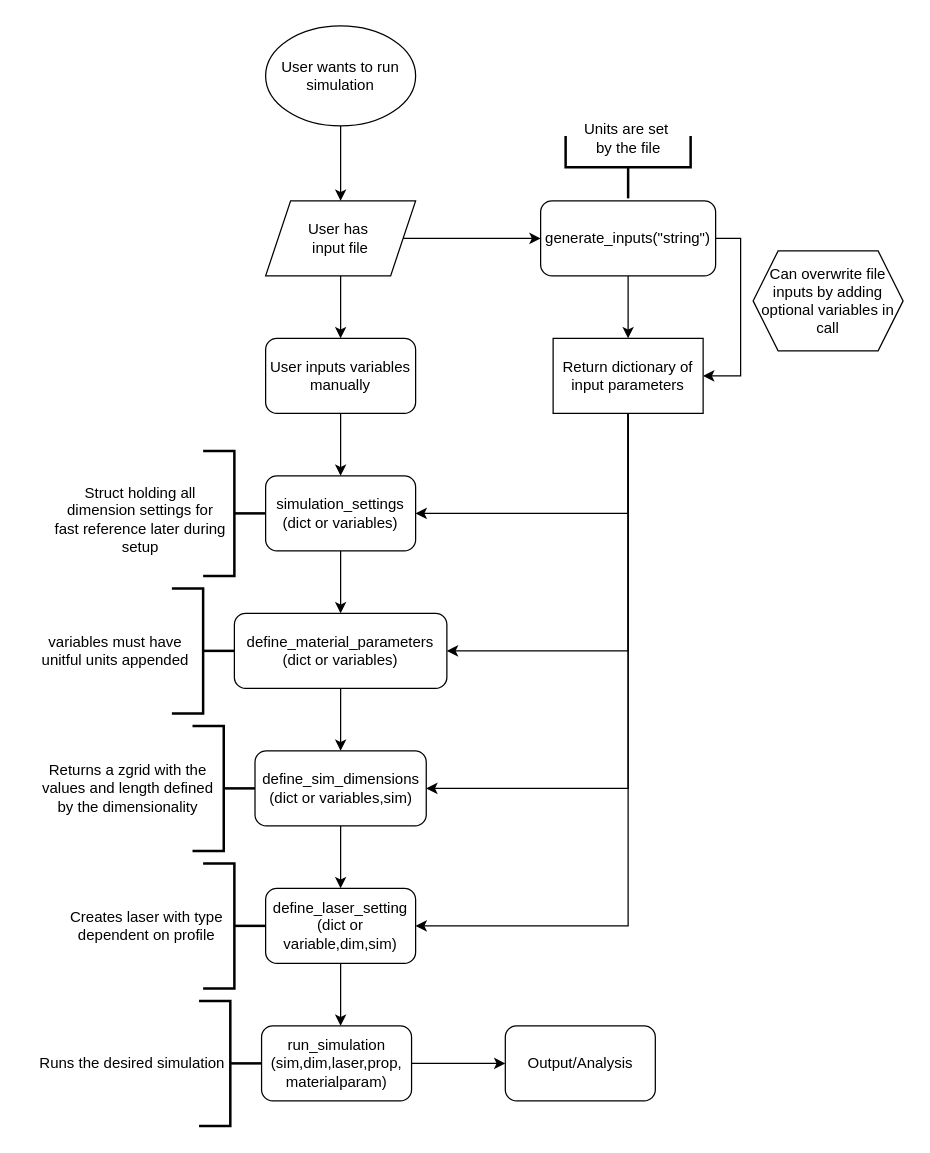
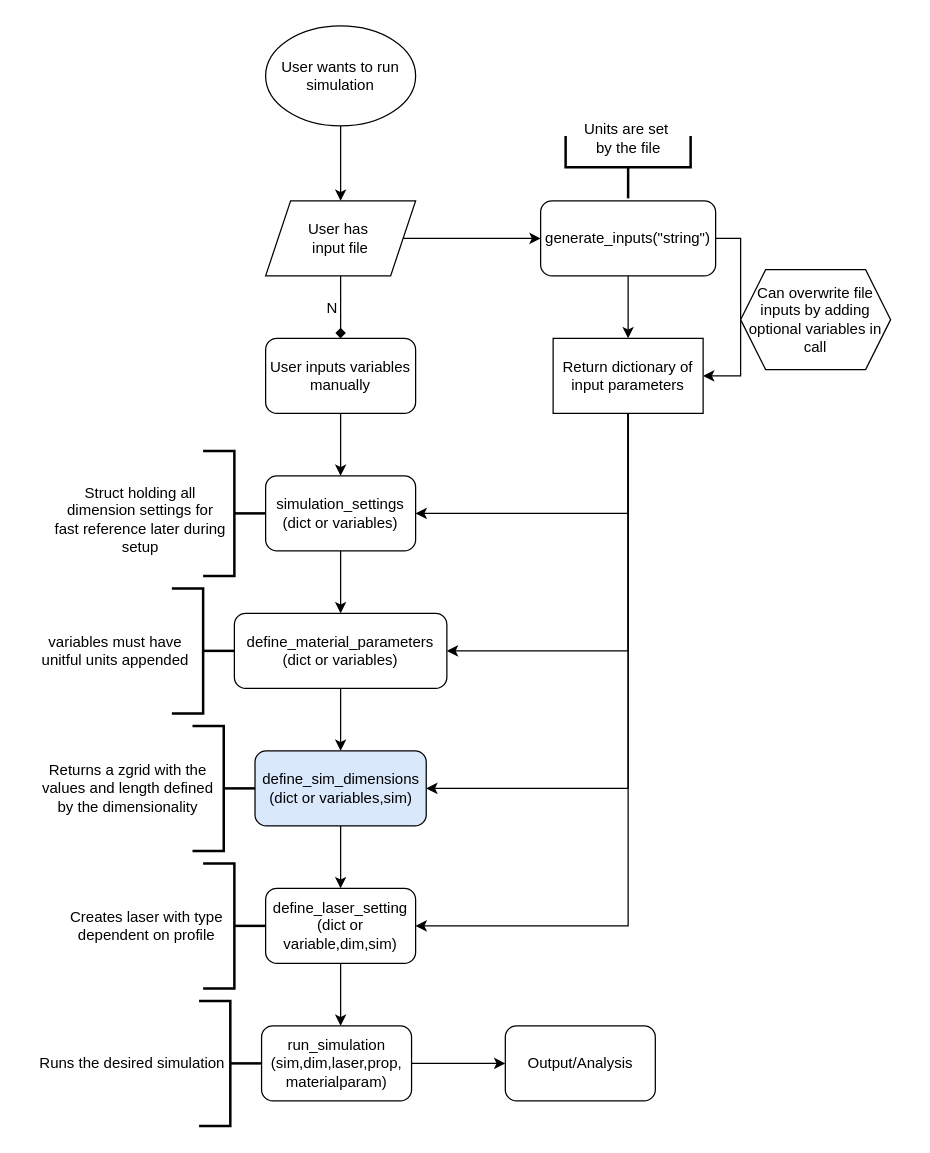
node "Can overwrite file inputs by adding optional variables in call": moved (828, 301) -> (816, 319)
node "N": added
edge "User has input file" -> "User inputs variables manually": arrowhead classic -> diamond
node "define_sim_dimensions (dict or variables,sim)": fillcolor #ffffff -> #dae8fc
